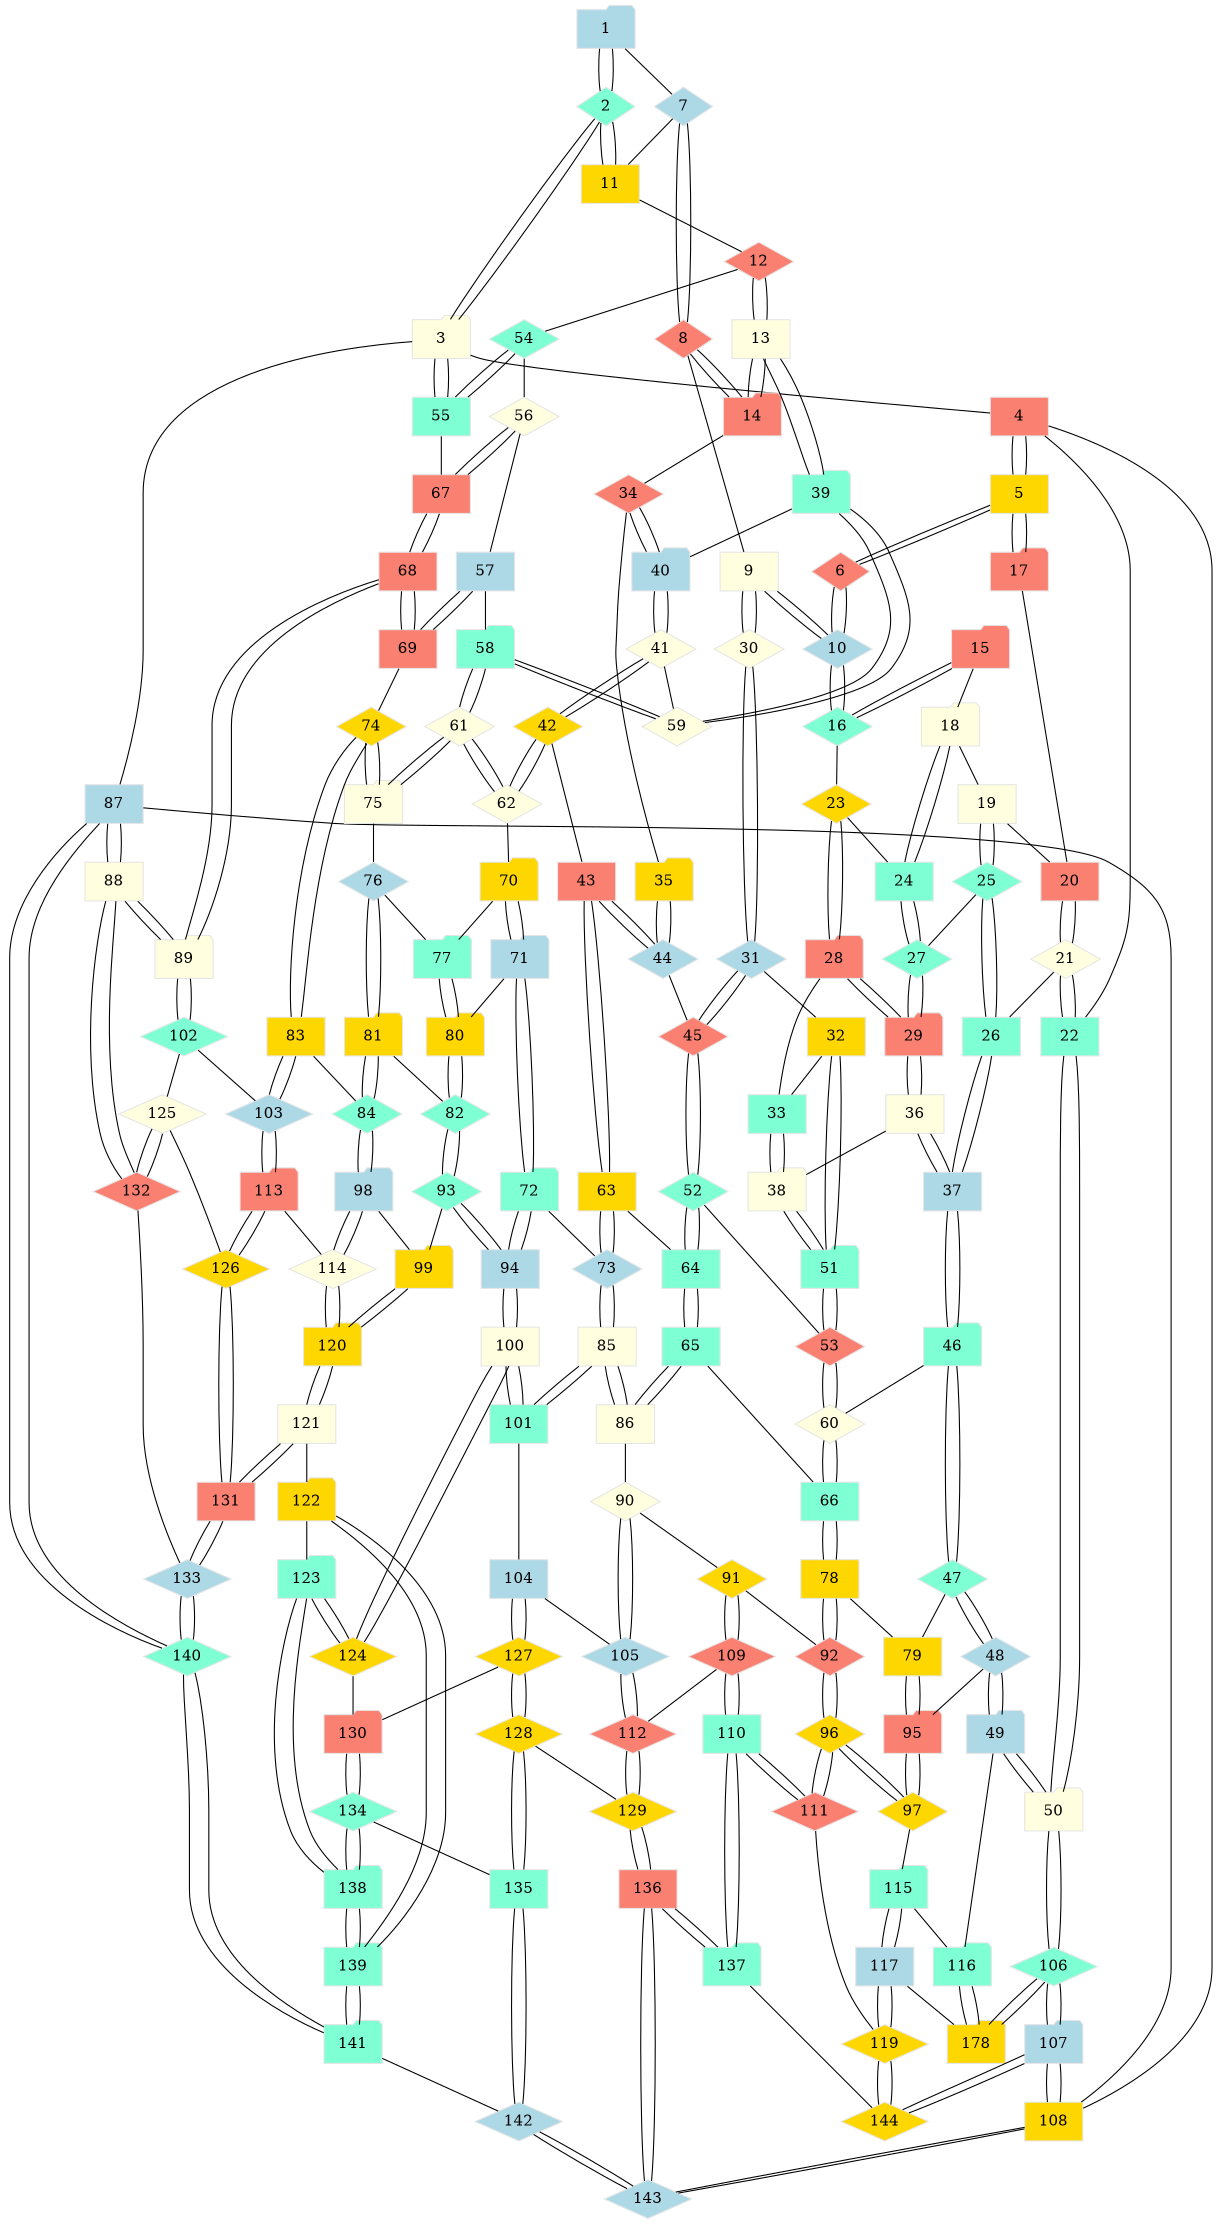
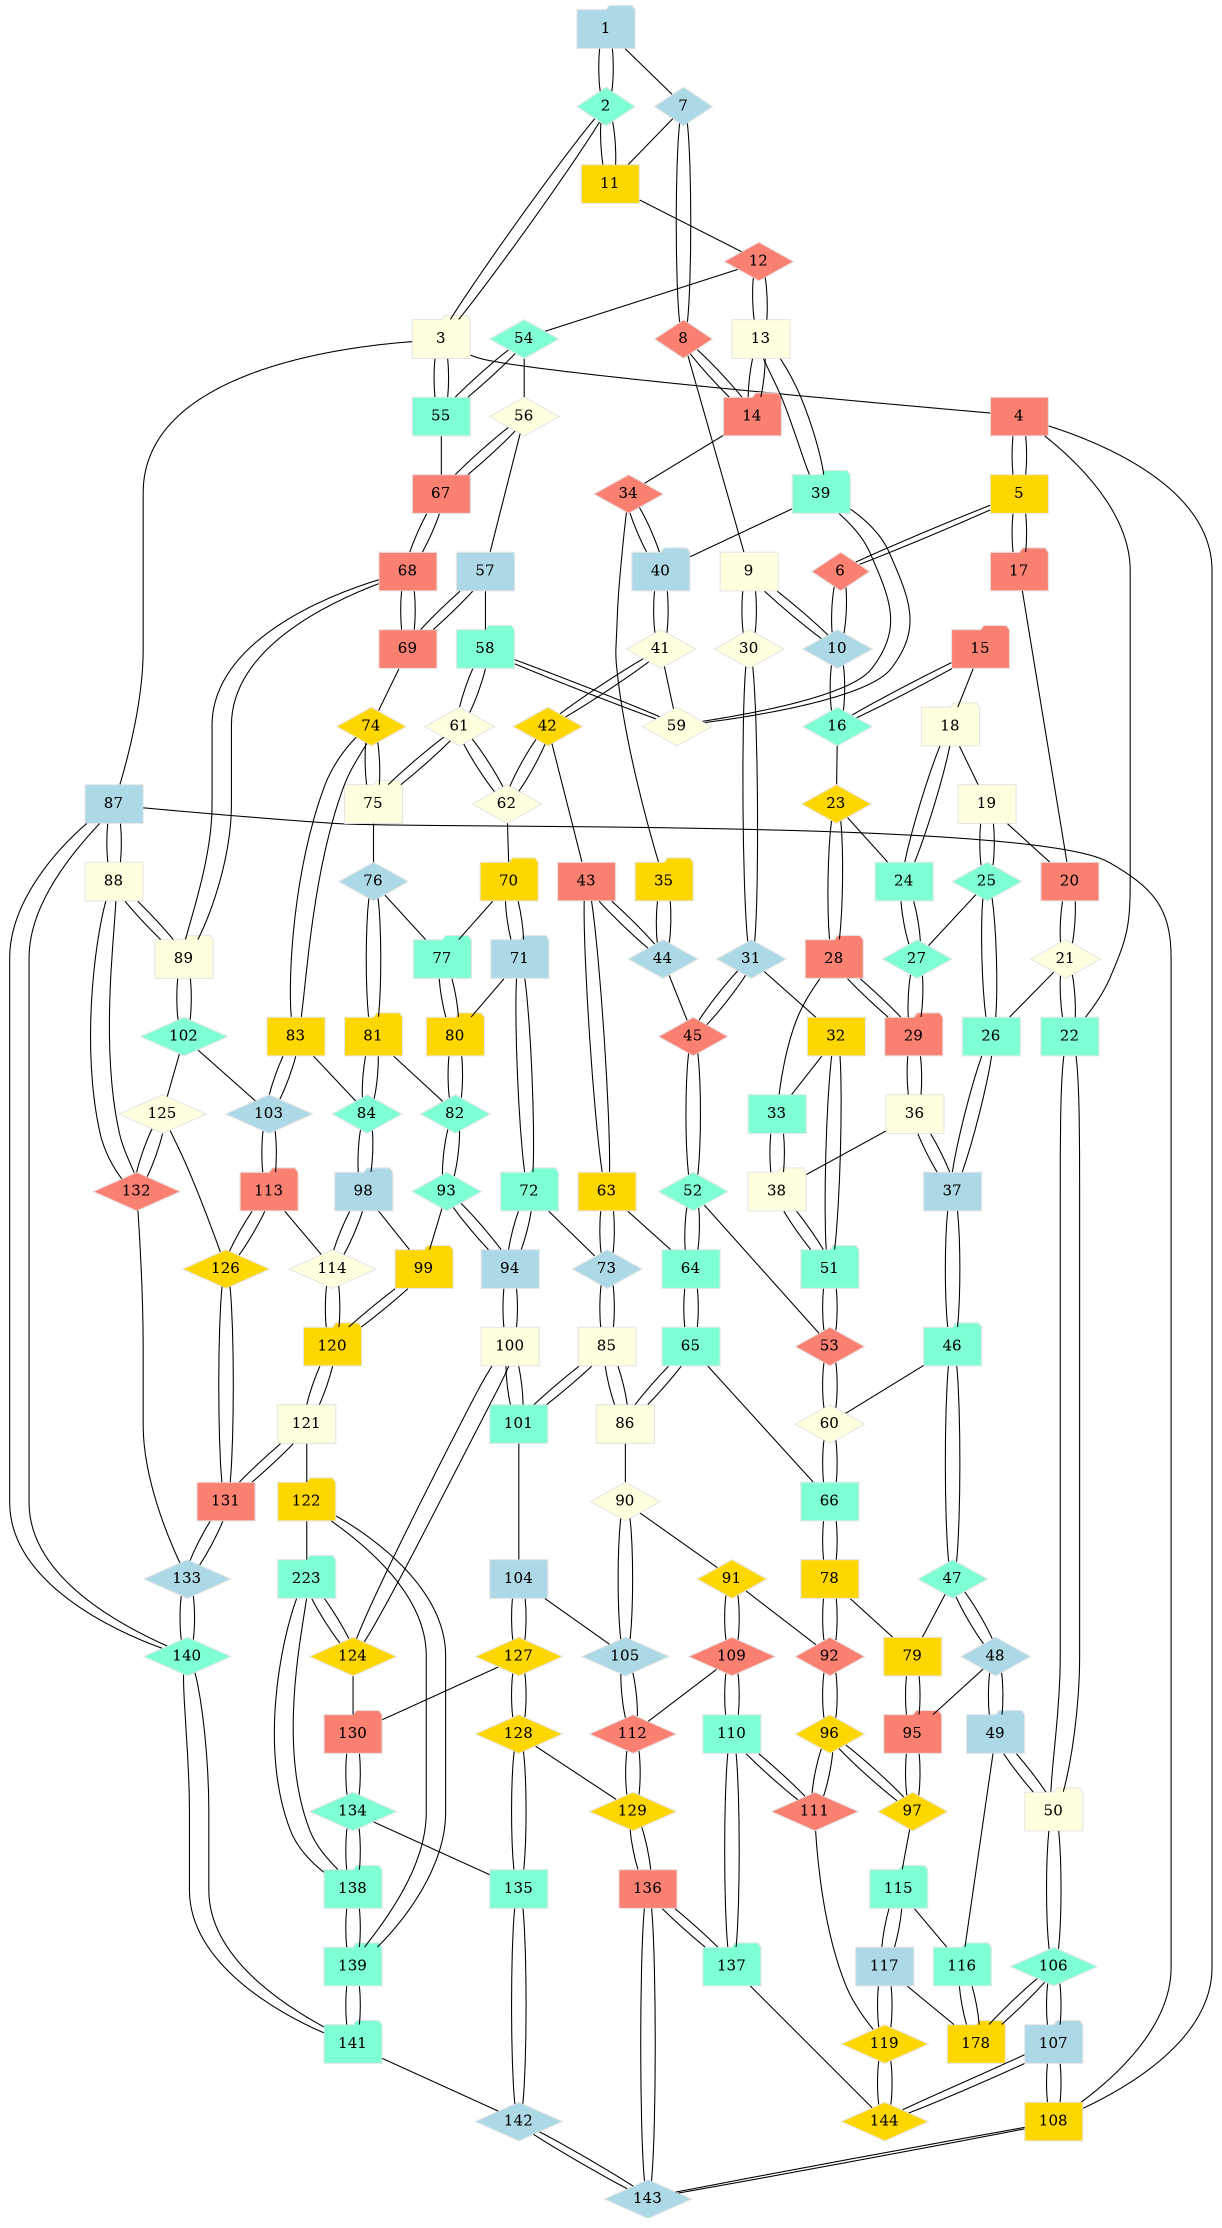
node "123": label "123" -> "223"
